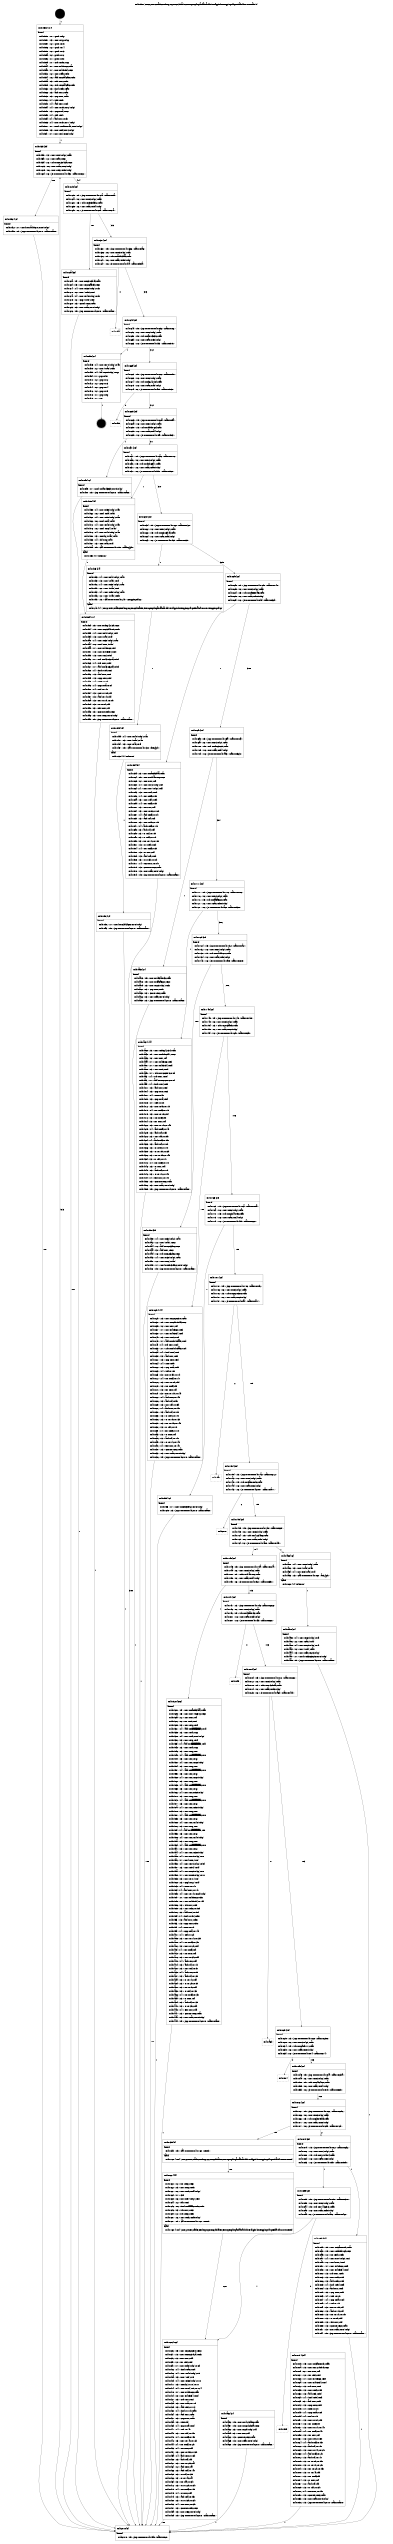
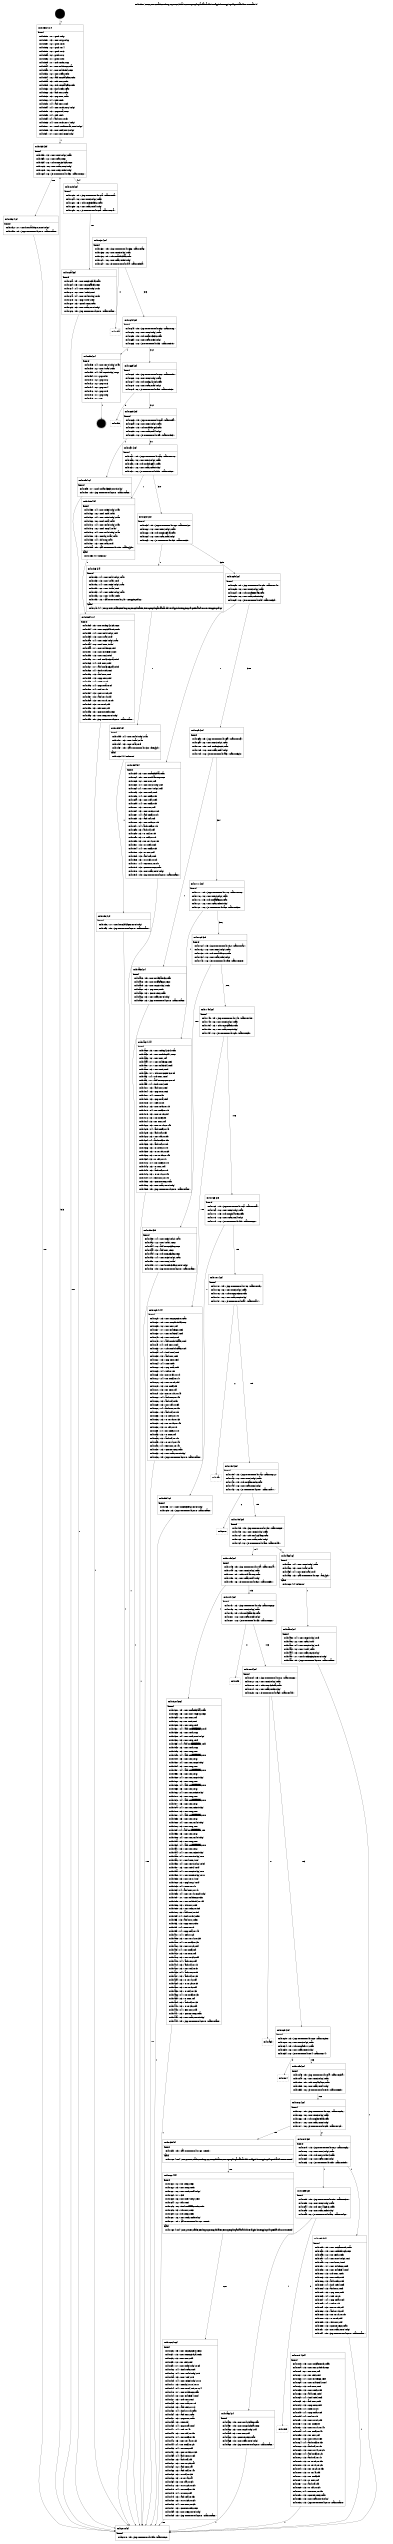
edge "0x401615 [28]" -> "0x401631 [28]": removed, label "313"
edge "0x4018bf [97]" -> "0x402018 [5]": label " 308" -> " 1"
edge "0x401899 [28]" -> "0x401cec [166]": now "0x401899 [28]" -> "0x401a52 [27]"
